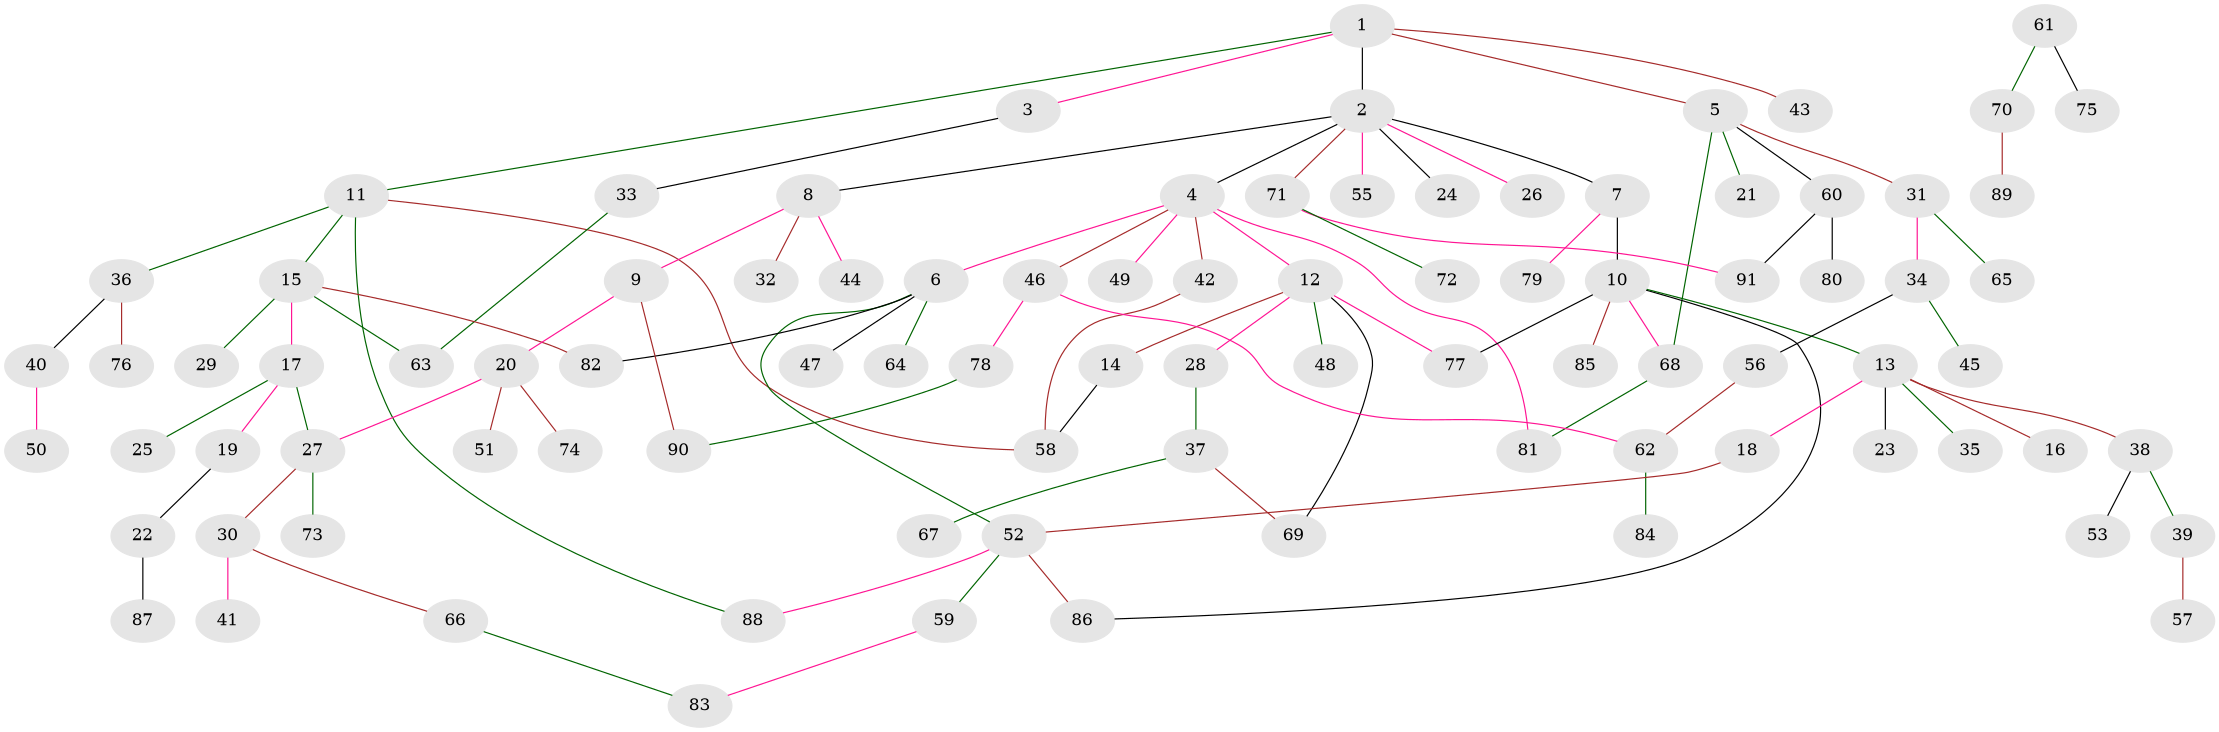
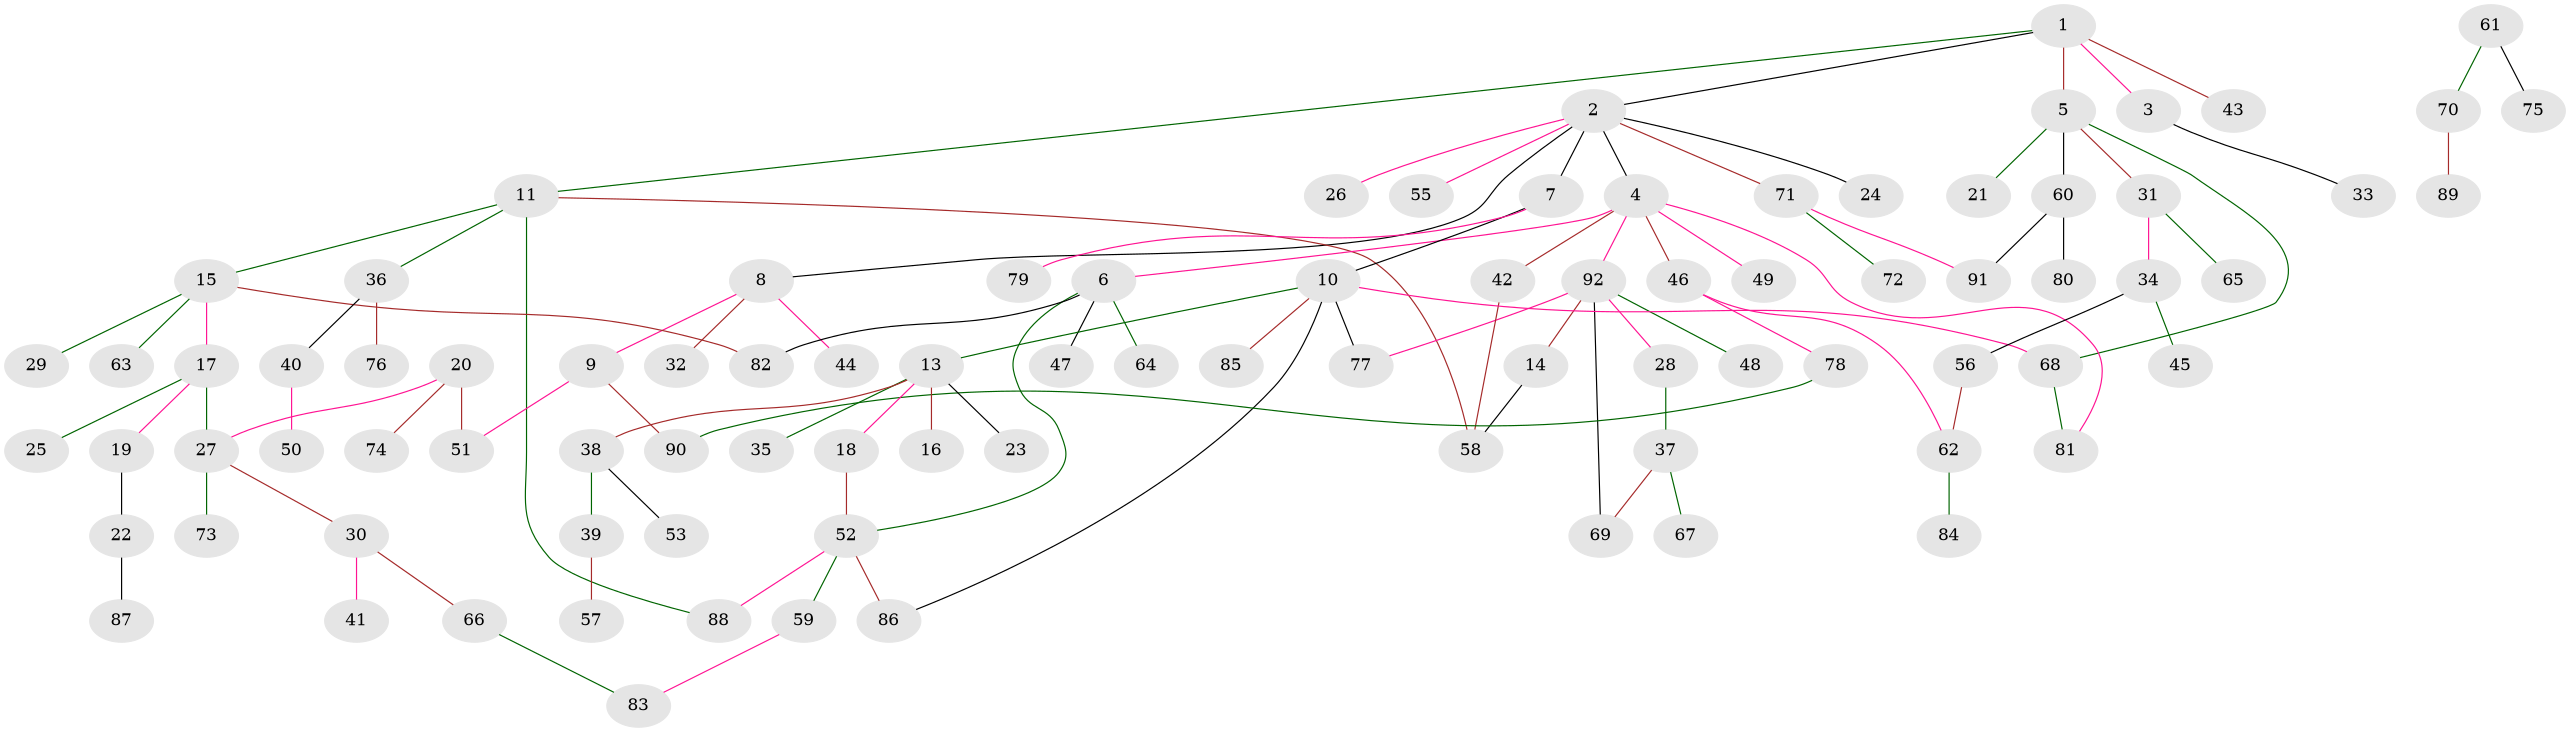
edge "33" -- "63": removed
node "12": label "12" -> "92"
edge "9" -- "20": now "9" -- "51"
